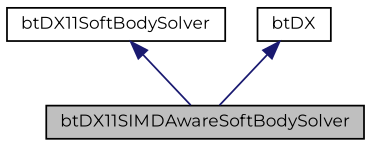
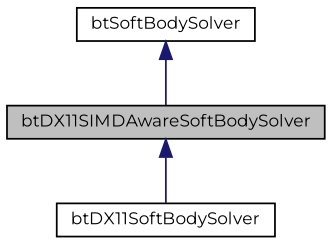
node "btDX": label "btDX" -> "btSoftBodySolver"
edge "btDX11SIMDAwareSoftBodySolver" -> "btDX11SoftBodySolver": reversed
